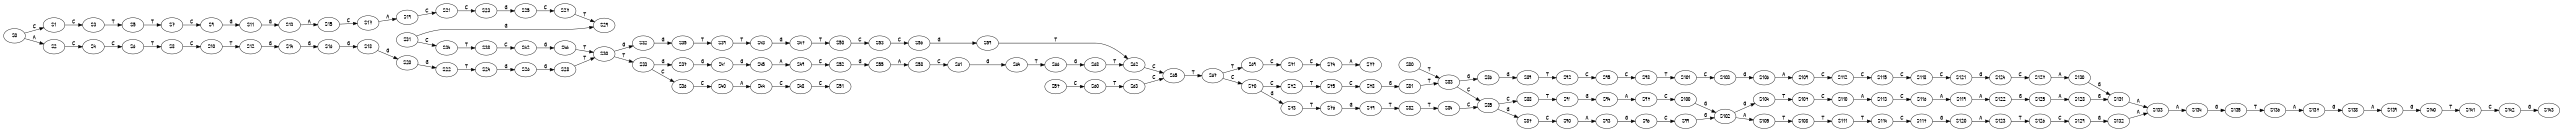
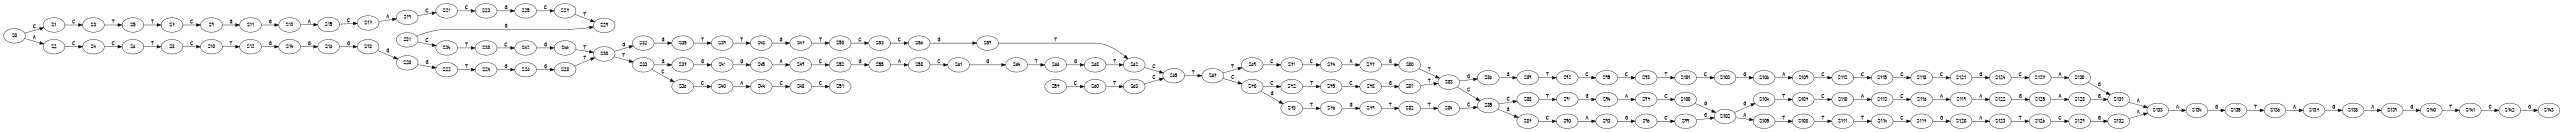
edge "S77" -> "S80": added, label "G"
